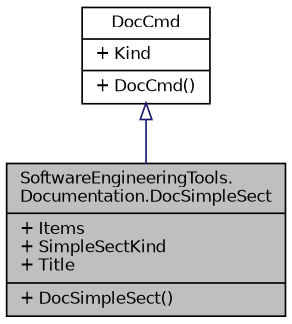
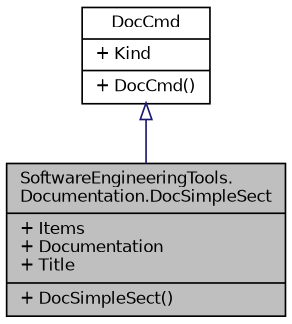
node "SoftwareEngineeringTools.": text "+ SimpleSectKind" -> "+ Documentation"
